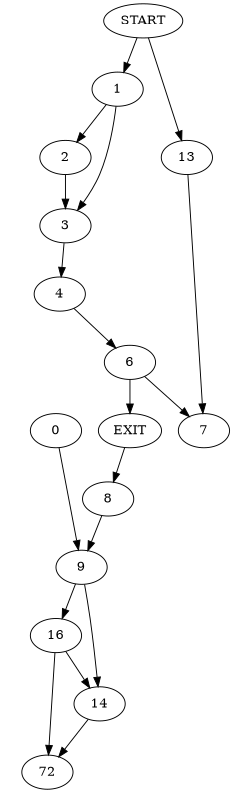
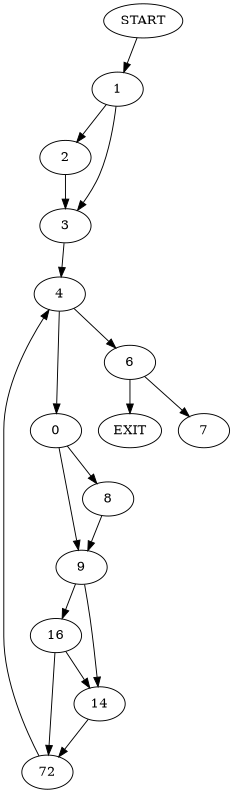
node "13": removed
edge "4" -> "0": added
edge "EXIT" -> "8": now "0" -> "8"
edge "72" -> "4": added
